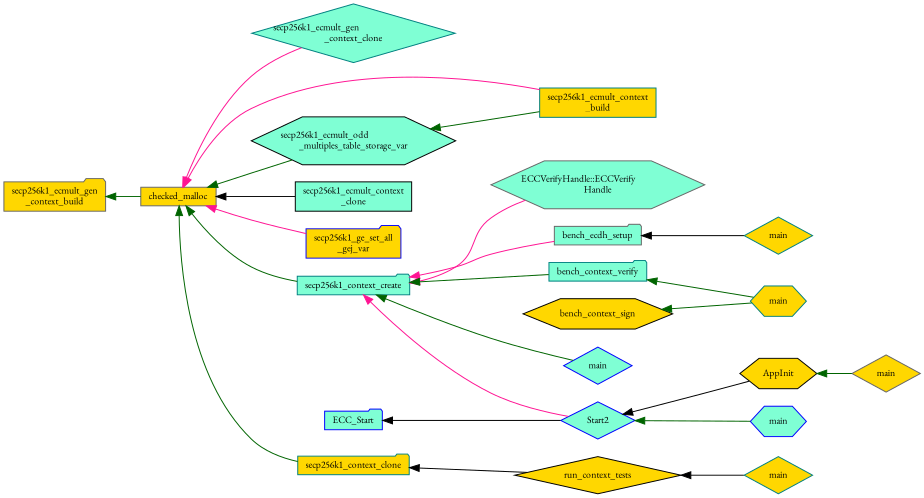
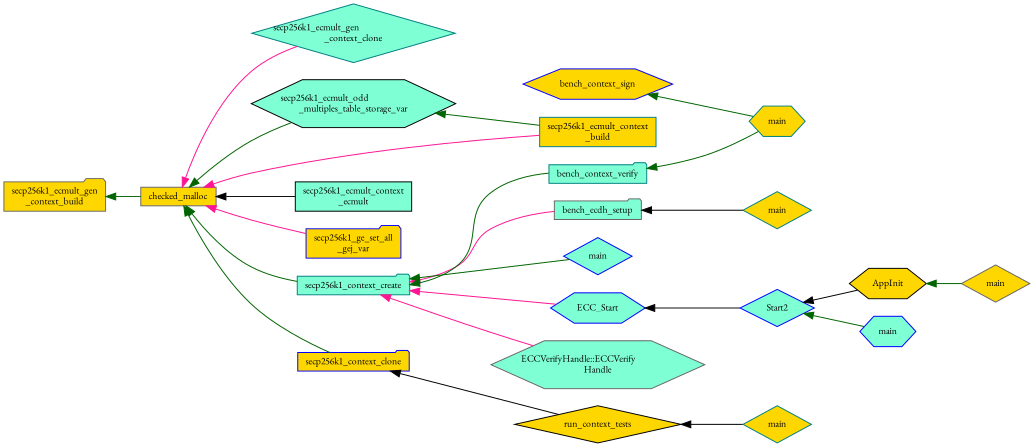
node "secp256k1_ecmult_context _clone": label "secp256k1_ecmult_context _clone" -> "secp256k1_ecmult_context _ecmult"
node "bench_context_sign": color black -> blue
edge "Start2" -> "secp256k1_context_create": now "ECC_Start" -> "secp256k1_context_create"
node "ECC_Start": shape folder -> hexagon
node "secp256k1_context_clone": color teal -> blue
